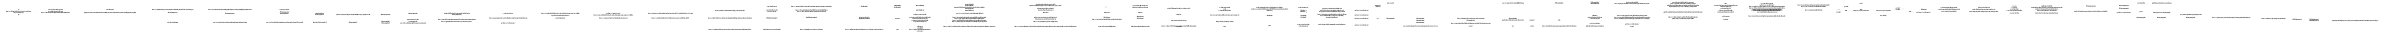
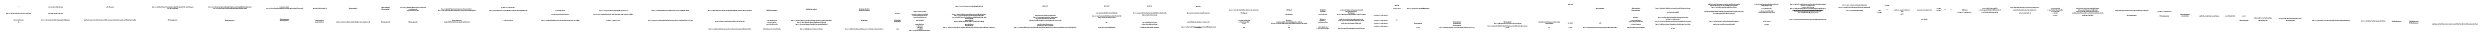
node "You: Hold on, what's this about a 'Coalition'?": added
node "Logic: More than that, they're likely *anagrams*.": added
node "You: Why Frissel?": added
